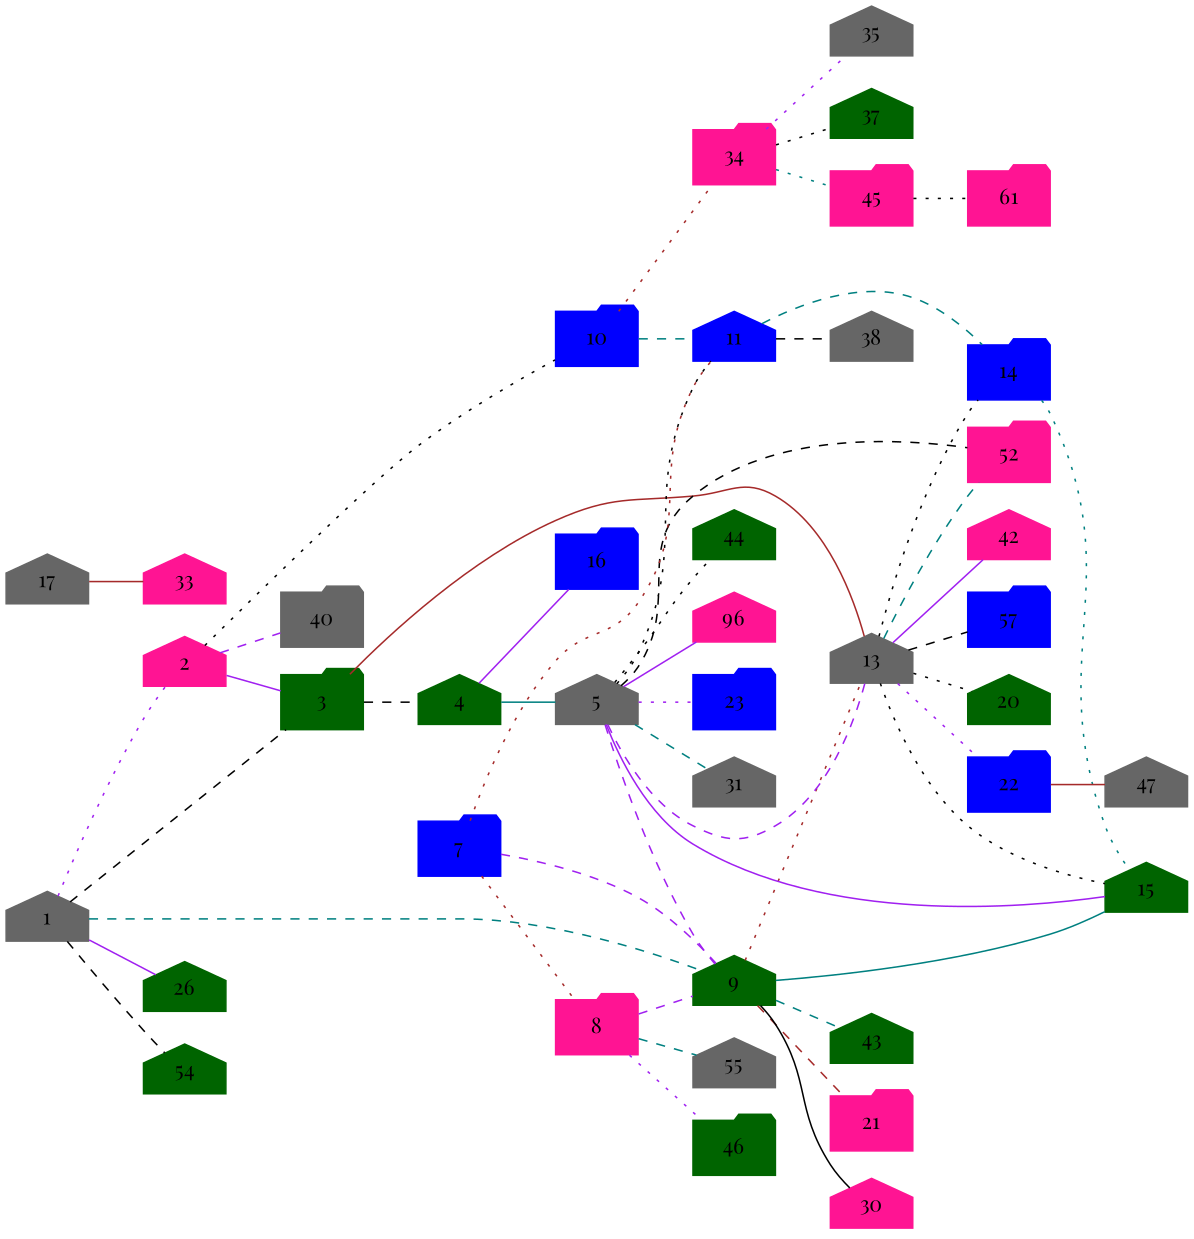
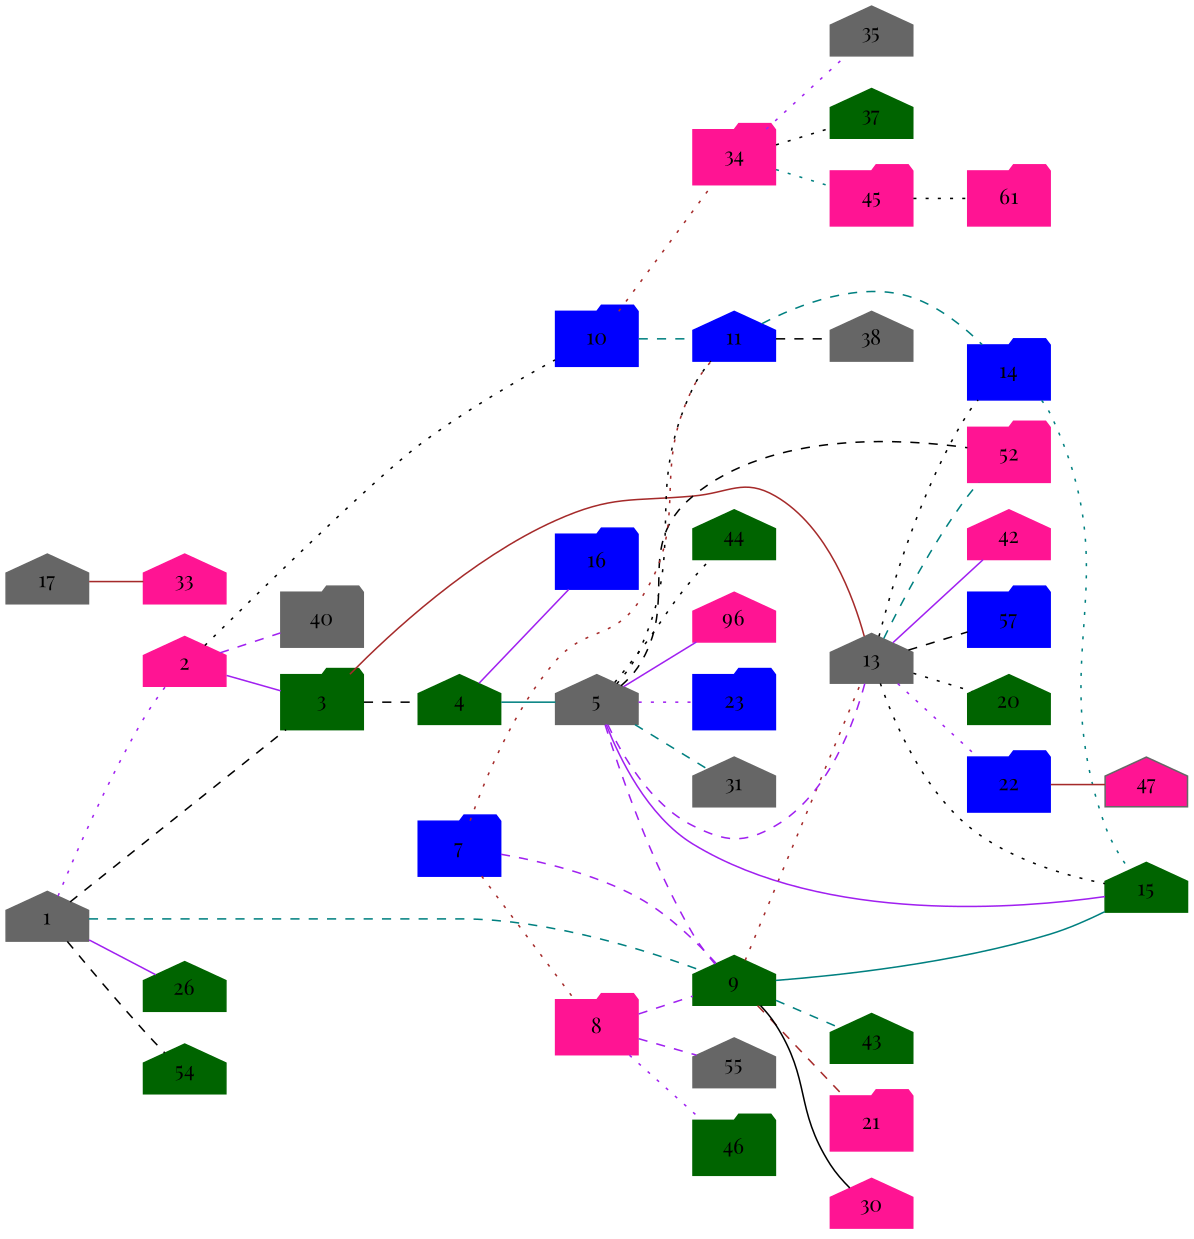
node "47": fillcolor gray40 -> deeppink
edge "8" -- "55": color teal -> purple
